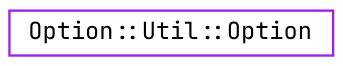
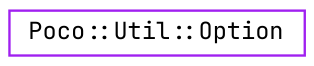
node "Option::Util::Option": label "Option::Util::Option" -> "Poco::Util::Option"
